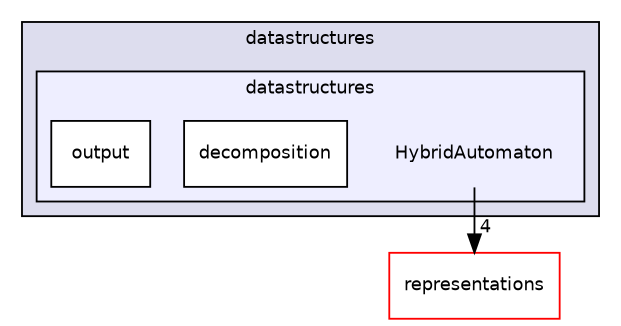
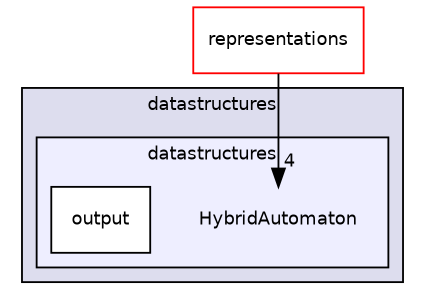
node "decomposition": removed
edge "HybridAutomaton" -> "representations": reversed
